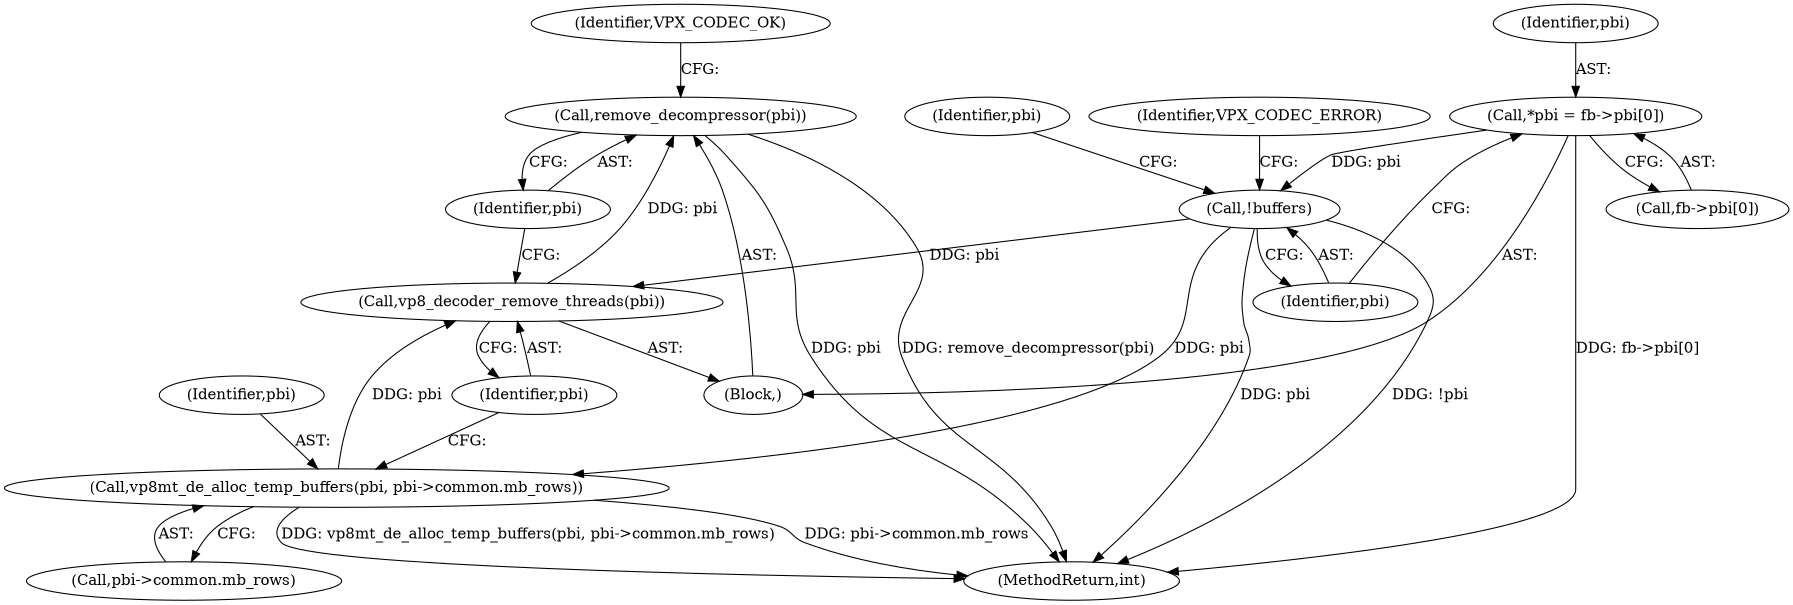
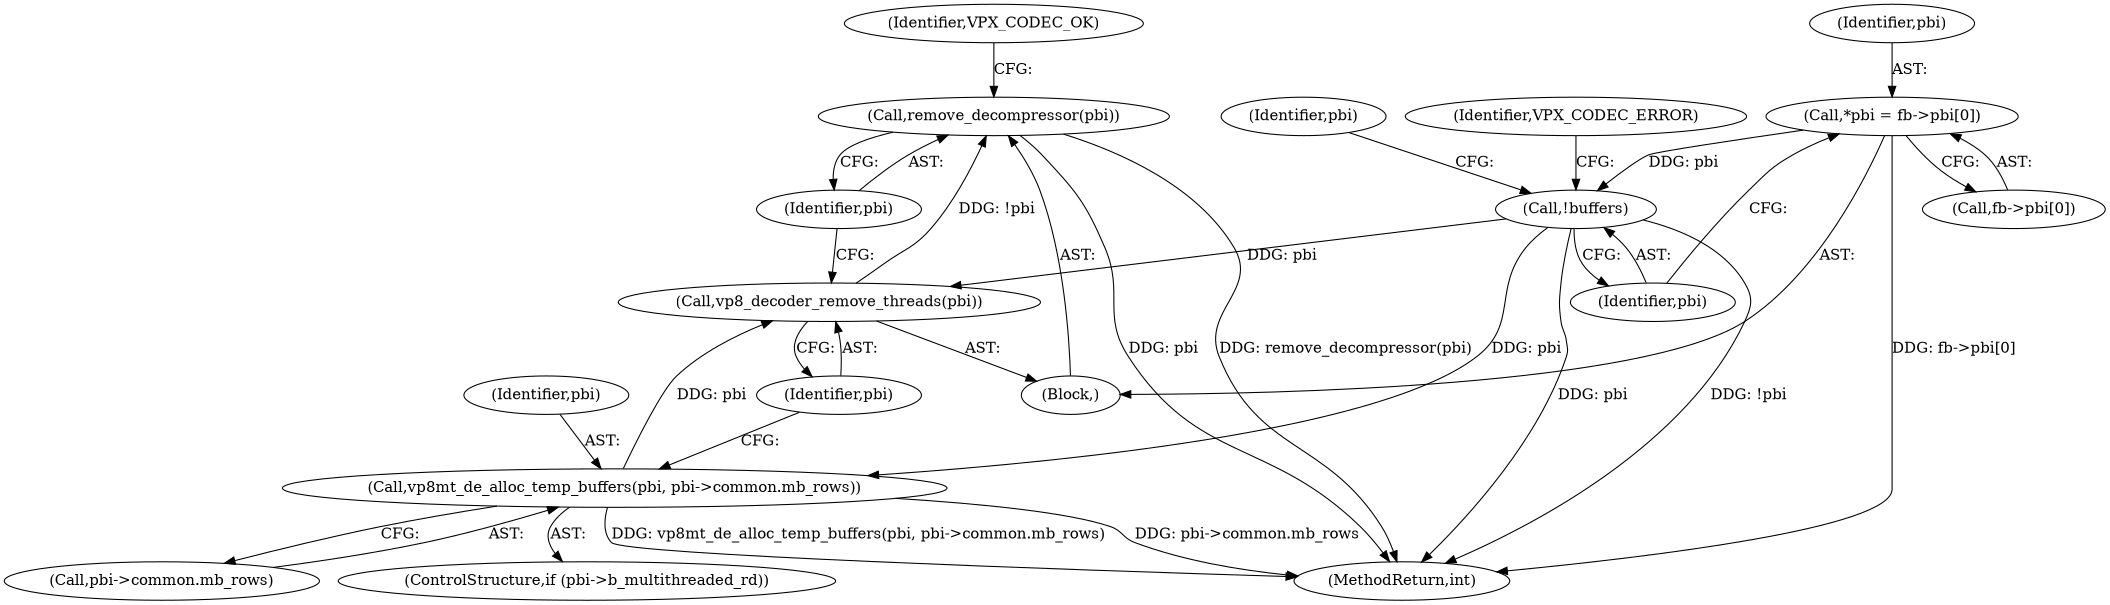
edge "(Call,vp8_decoder_remove_threads(pbi))" -> "(Call,remove_decompressor(pbi))": label "DDG: pbi" -> "DDG: !pbi"
node "(ControlStructure,if (pbi->b_multithreaded_rd))": added
